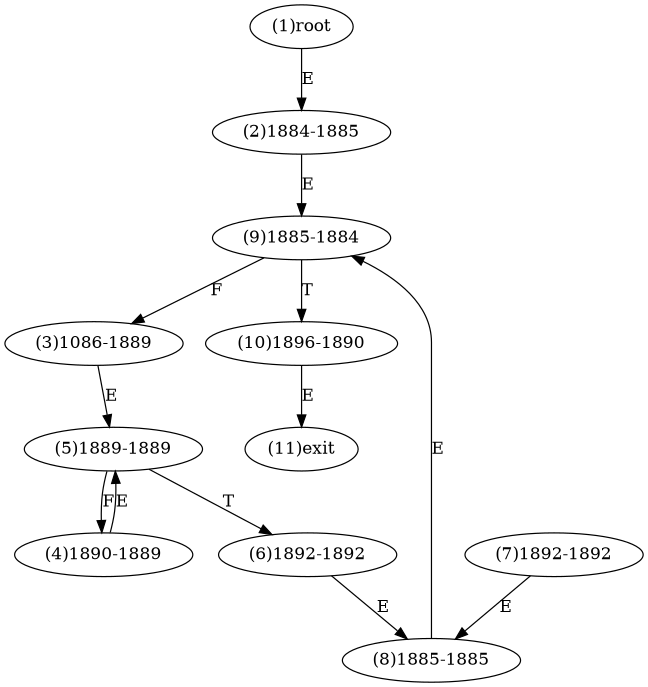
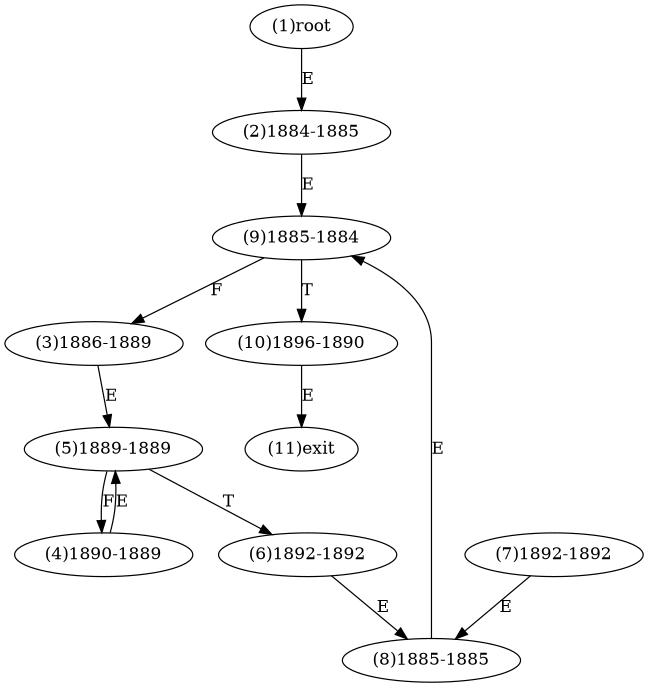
node "(3)1086-1889": label "(3)1086-1889" -> "(3)1886-1889"
